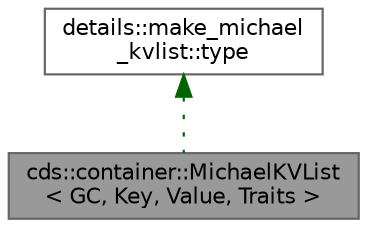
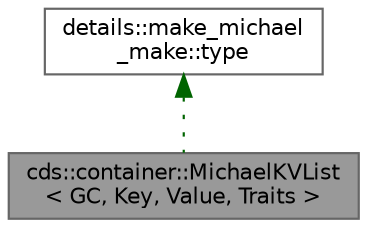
node "details::make_michael _kvlist::type": label "details::make_michael _kvlist::type" -> "details::make_michael _make::type"
